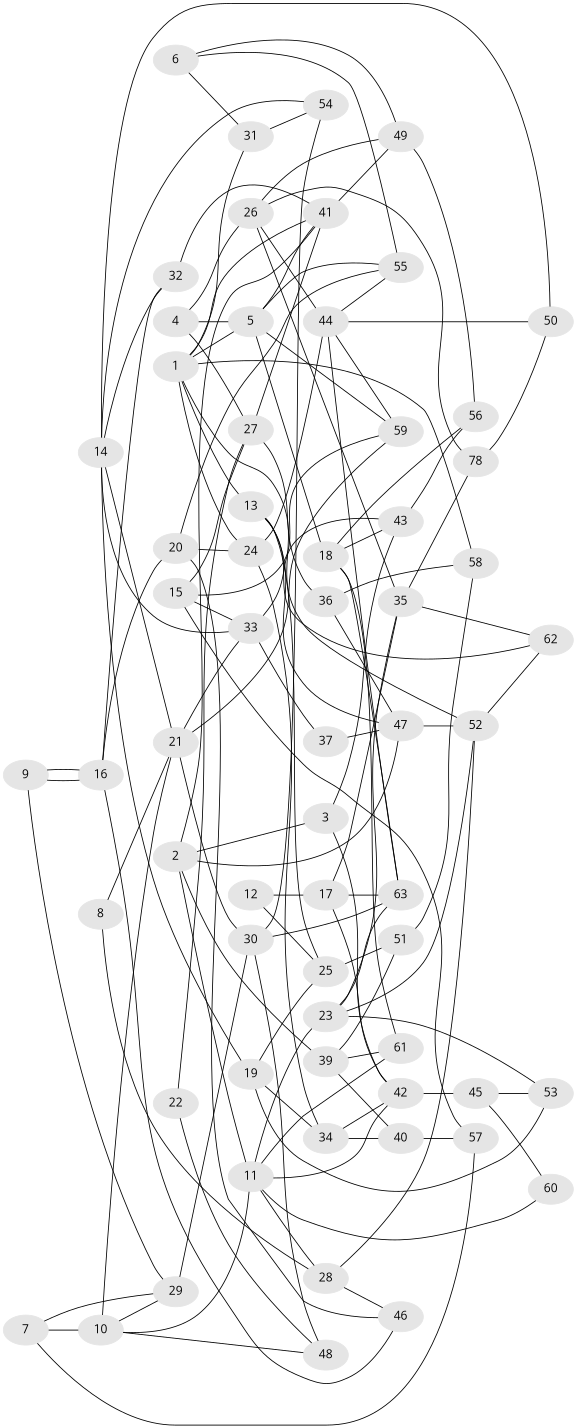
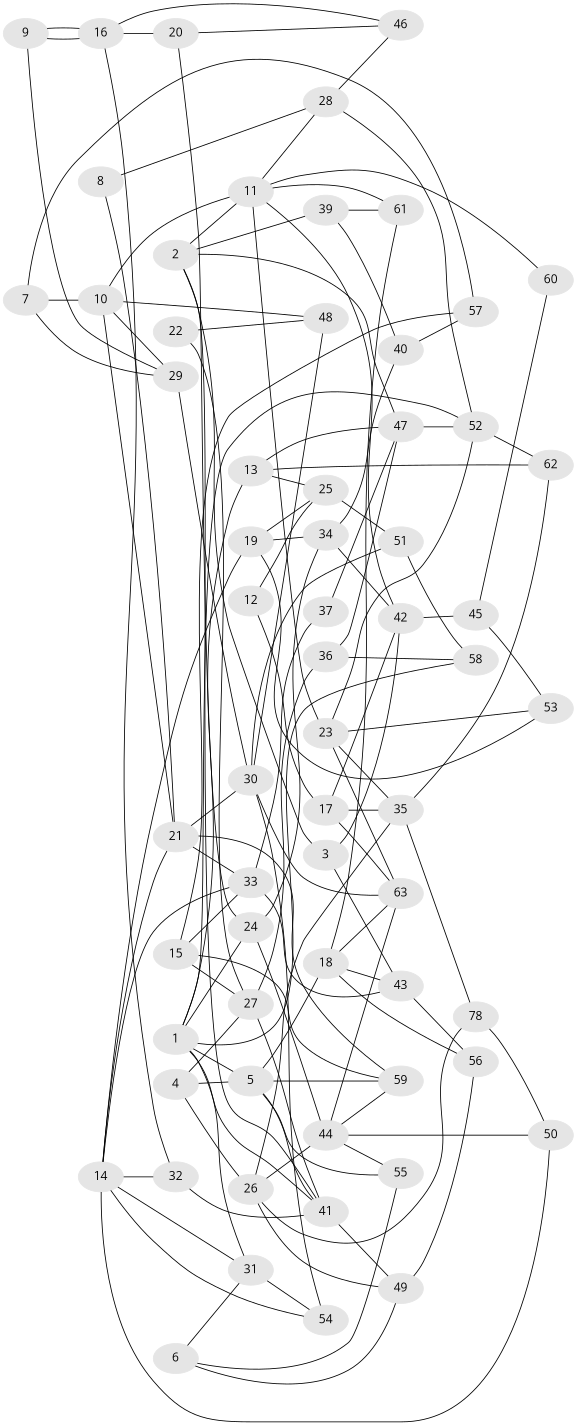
edge "55" -- "20": removed
edge "51" -- "39": now "51" -- "30"
edge "14" -- "31": added
